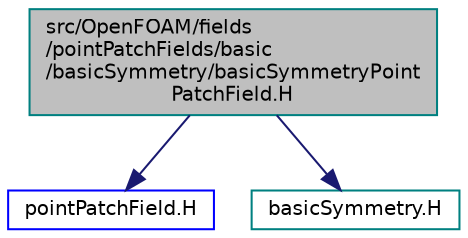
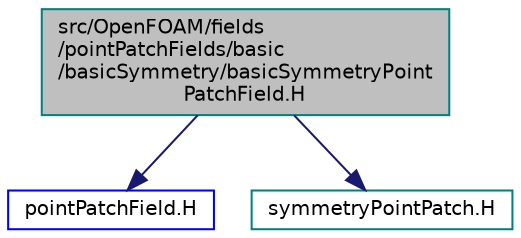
node "basicSymmetry.H": label "basicSymmetry.H" -> "symmetryPointPatch.H"
